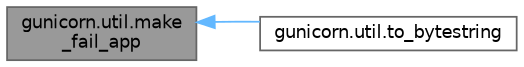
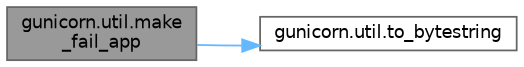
edge "gunicorn.util.to_bytestring" -> "gunicorn.util.make _fail_app": reversed
